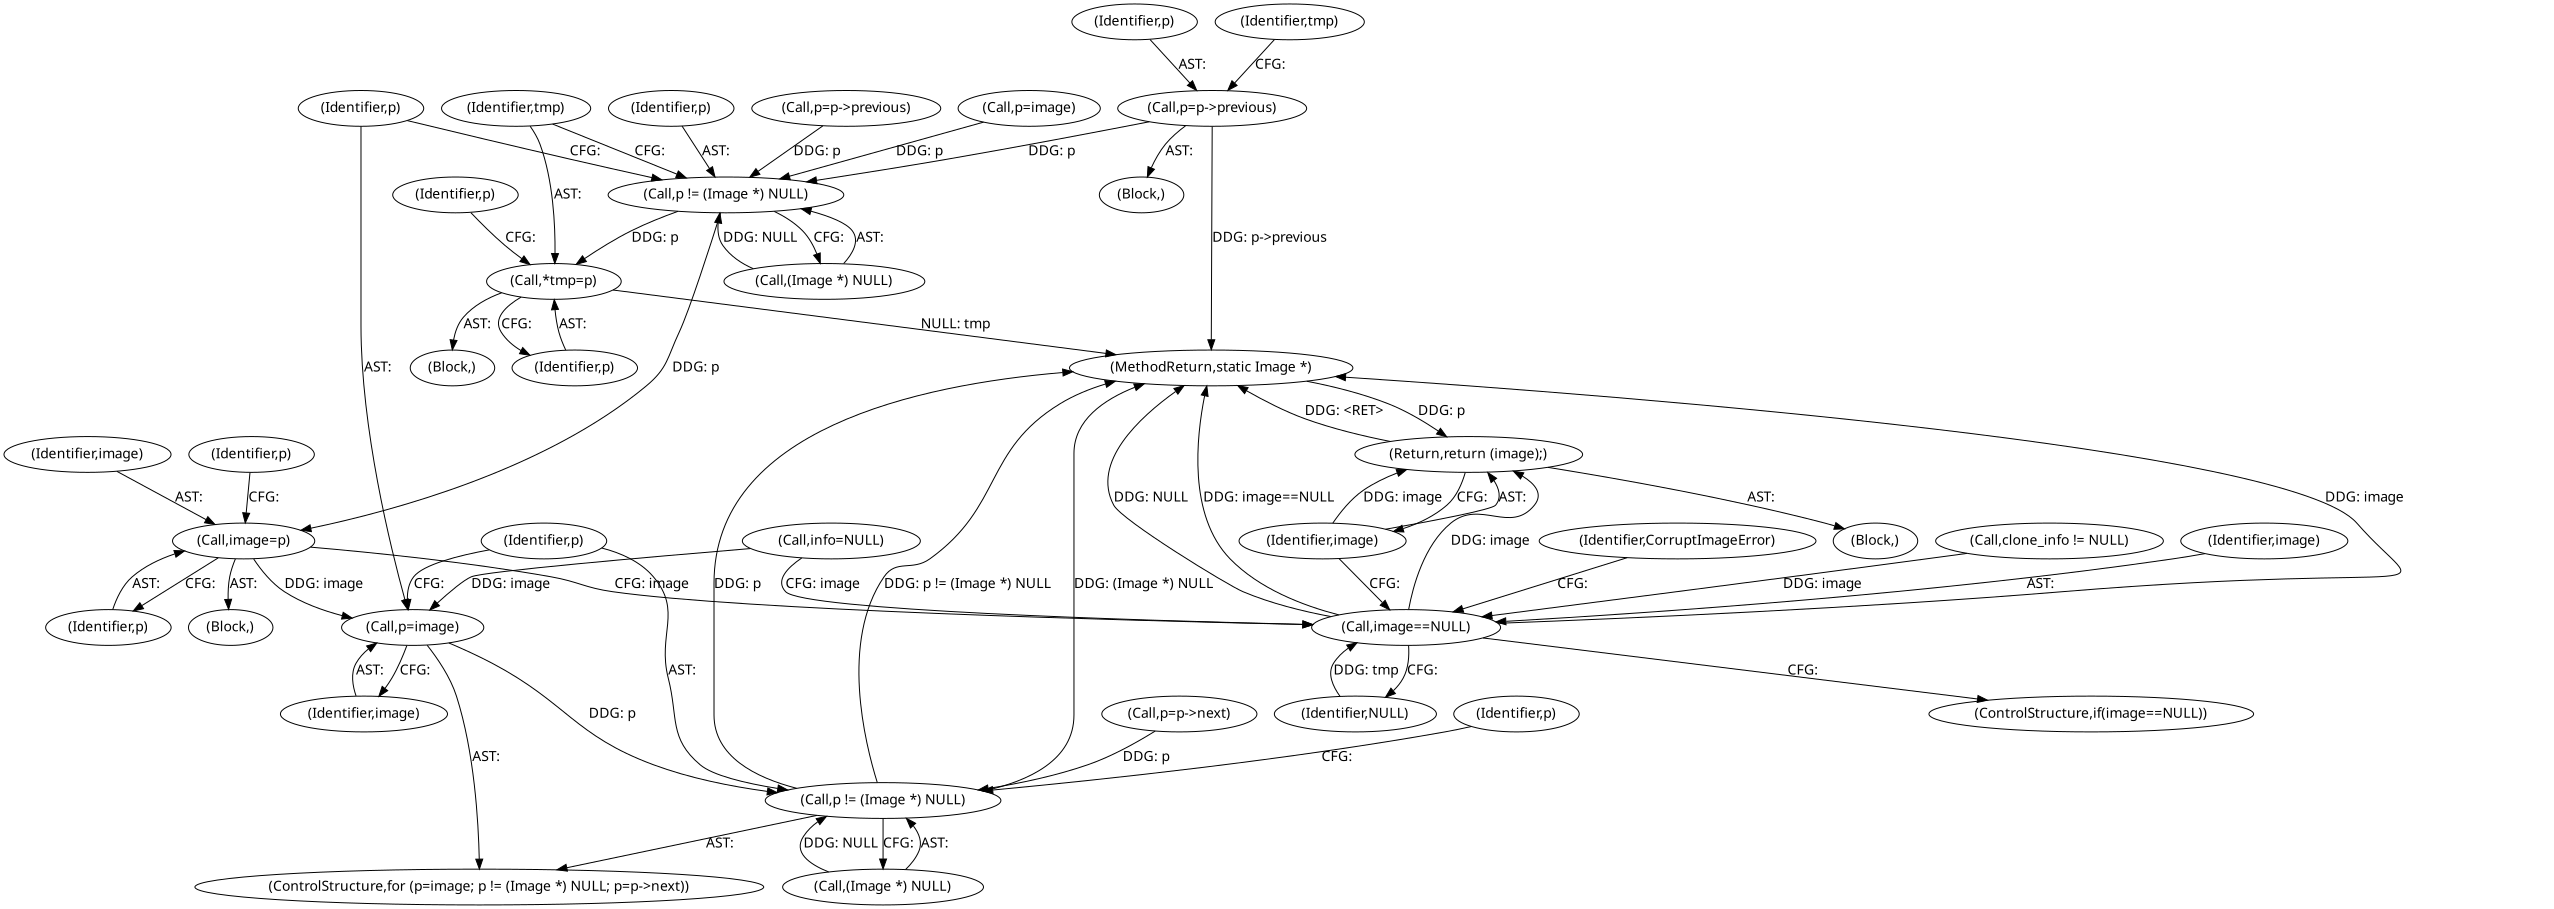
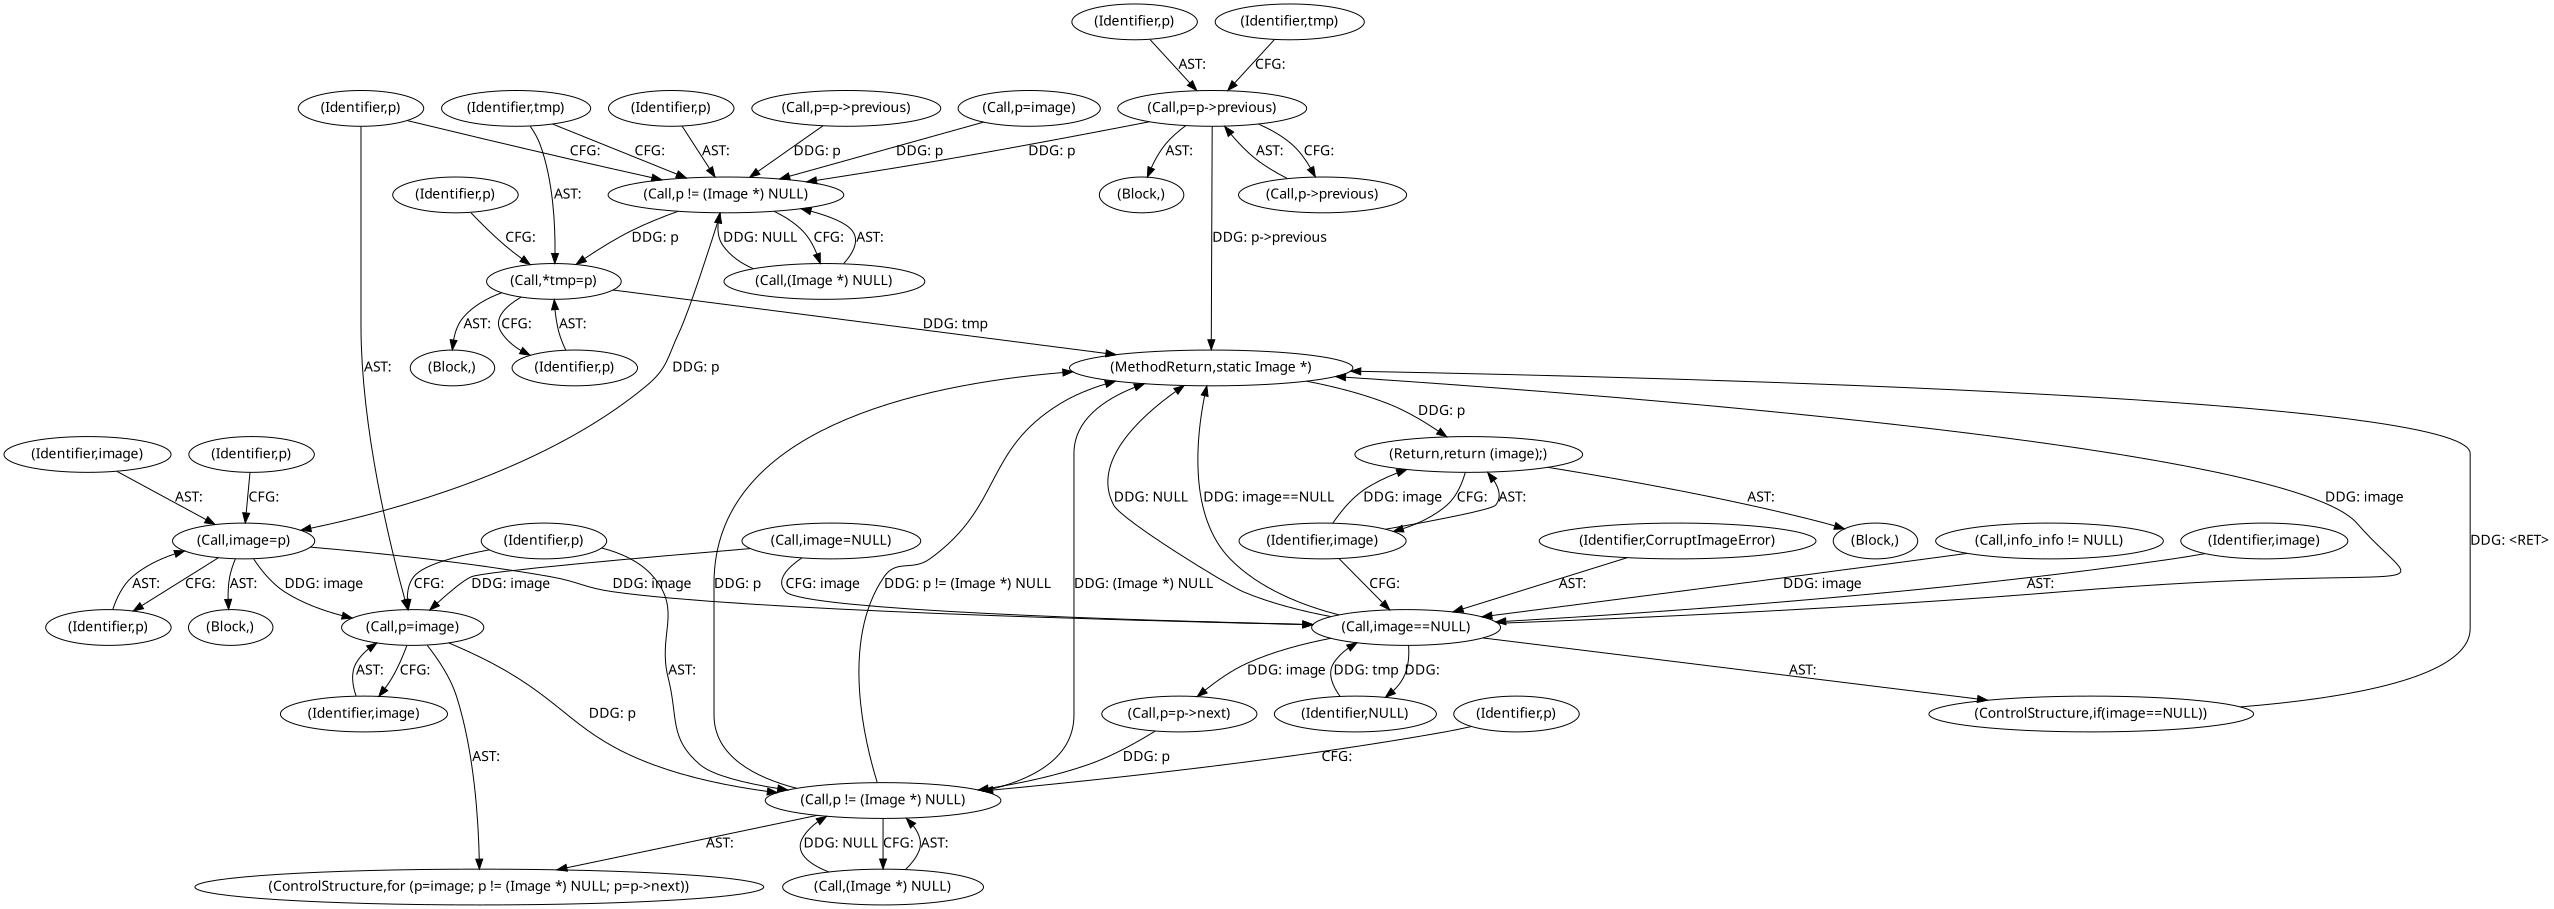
node "(Call,p->previous)": added
edge "(Call,*tmp=p)" -> "(MethodReturn,static Image *)": label "NULL: tmp" -> "DDG: tmp"
edge "(Return,return (image);)" -> "(MethodReturn,static Image *)": now "(ControlStructure,if(image==NULL))" -> "(MethodReturn,static Image *)"
edge "(Call,image==NULL)" -> "(Return,return (image);)": now "(Call,image==NULL)" -> "(Call,p=p->next)"
node "(Call,info=NULL)": label "(Call,info=NULL)" -> "(Call,image=NULL)"
node "(Call,clone_info != NULL)": label "(Call,clone_info != NULL)" -> "(Call,info_info != NULL)"
edge "(Call,image=p)" -> "(Call,image==NULL)": label "CFG: image" -> "DDG: image"
edge "(Identifier,CorruptImageError)" -> "(Call,image==NULL)": label "CFG: " -> "AST: "
edge "(Call,image==NULL)" -> "(Identifier,NULL)": label "CFG: " -> "DDG: "
edge "(Call,image==NULL)" -> "(ControlStructure,if(image==NULL))": label "CFG: " -> "AST: "
